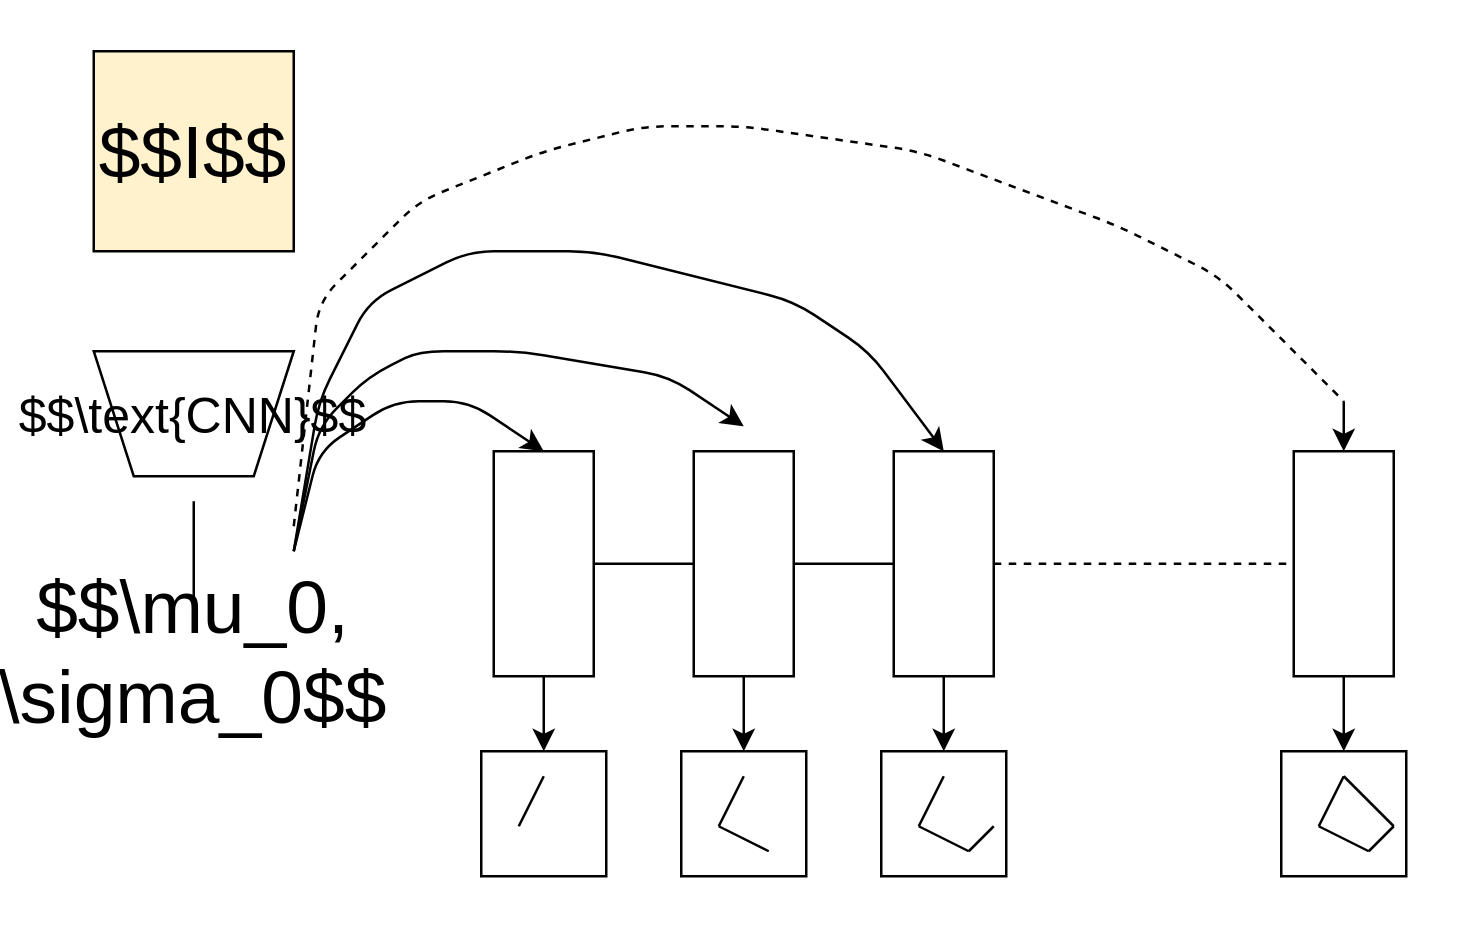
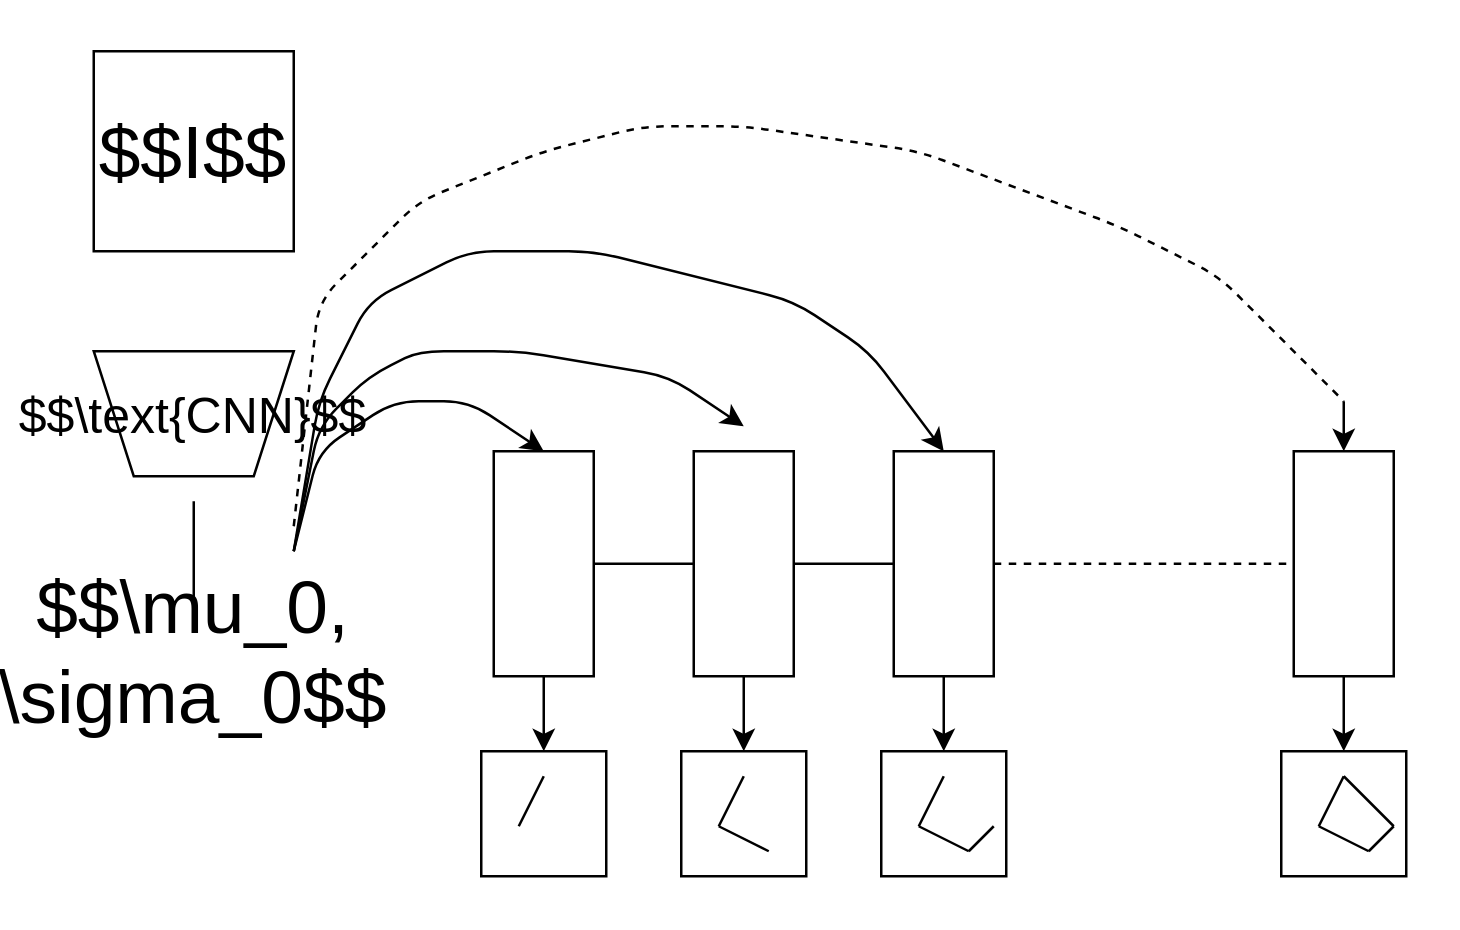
node "$$I$$": fillcolor #fff2cc -> #ffffff
